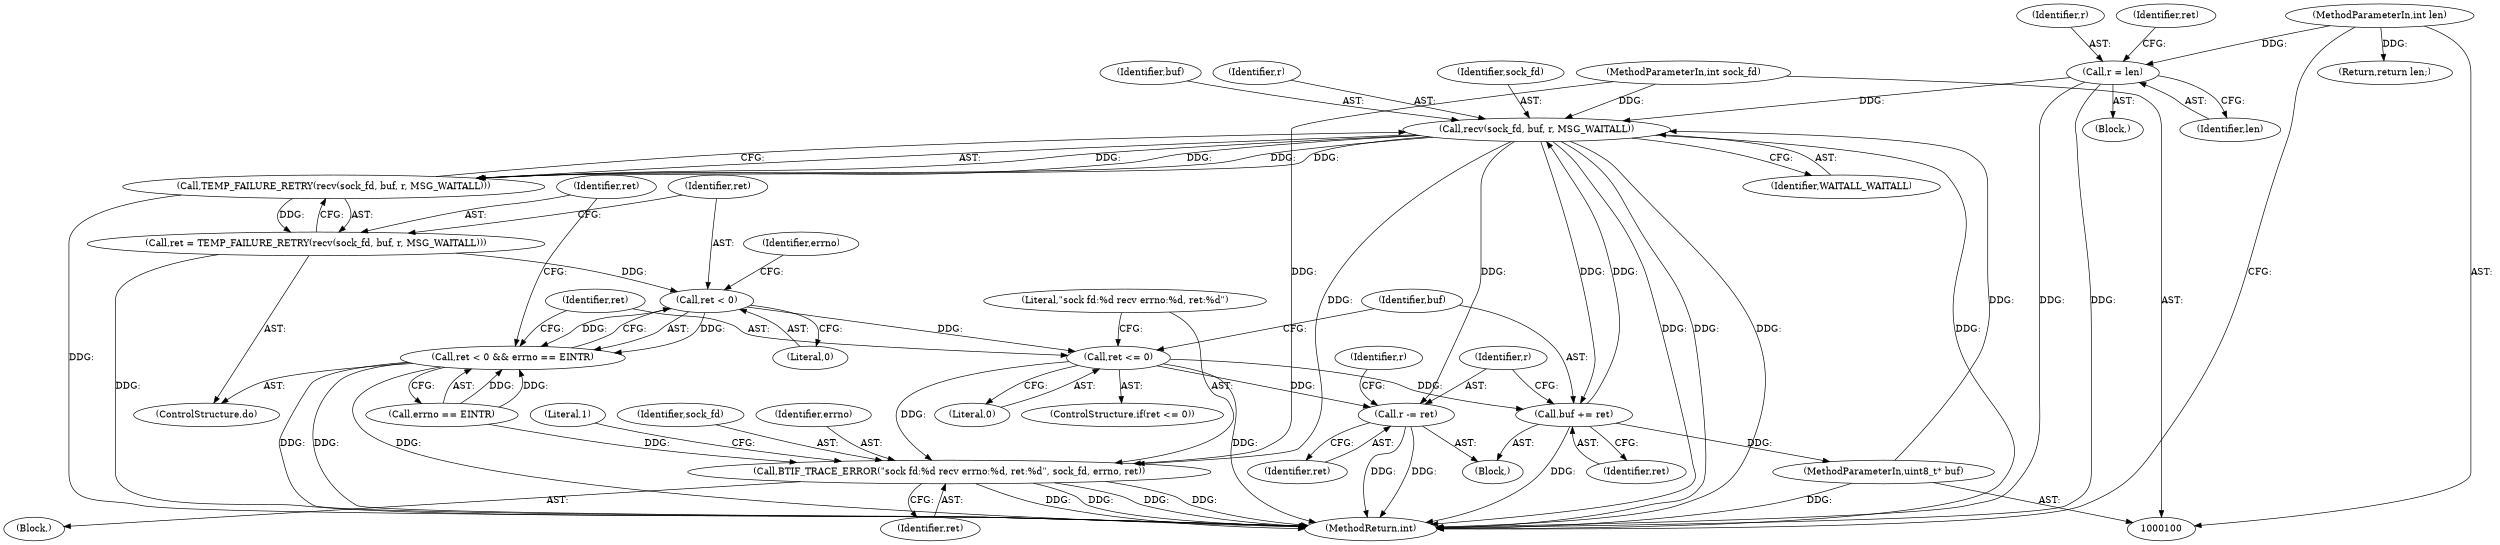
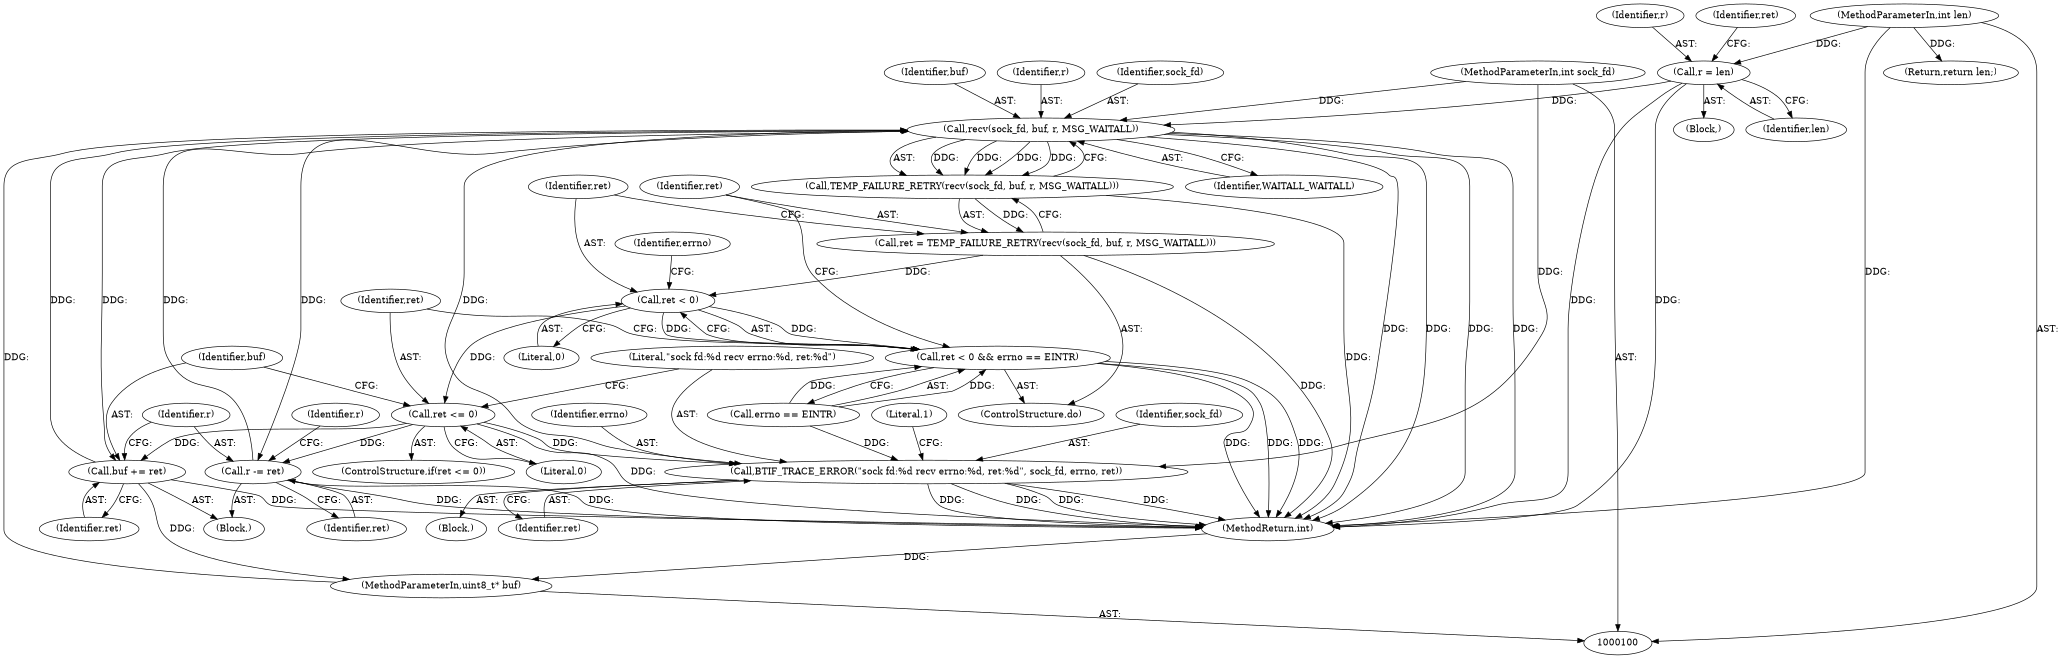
edge "(Call,r -= ret)" -> "(Call,recv(sock_fd, buf, r, MSG_WAITALL))": added, label "DDG:"
edge "(MethodParameterIn,int len)" -> "(MethodReturn,int)": label "CFG: " -> "DDG: "
edge "(MethodParameterIn,uint8_t* buf)" -> "(MethodReturn,int)": reversed
